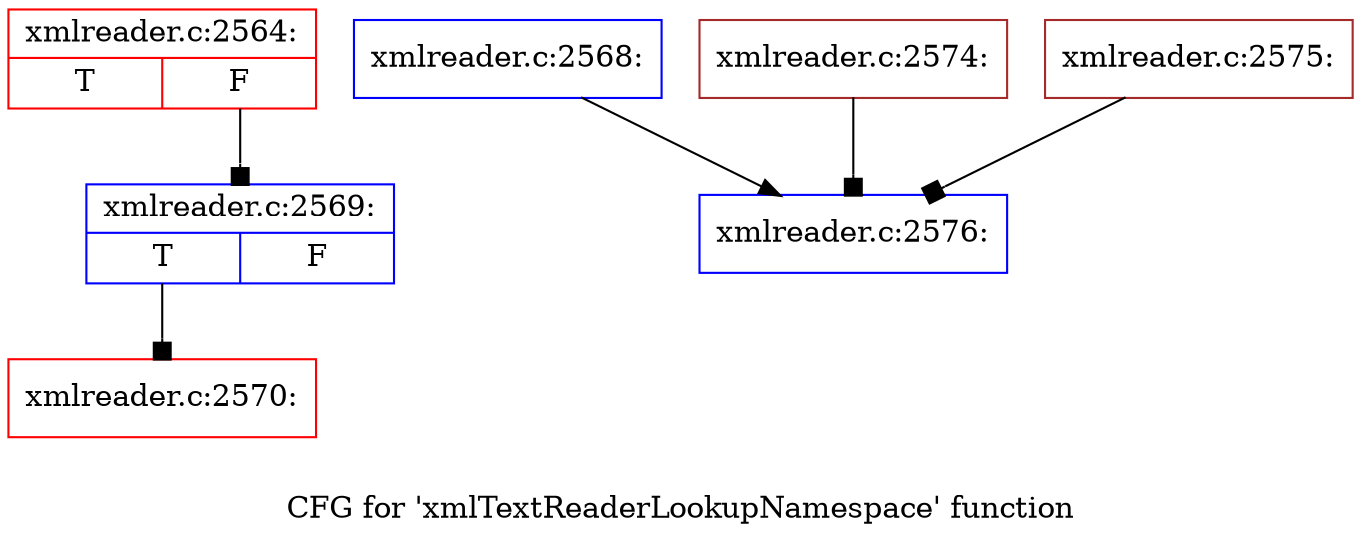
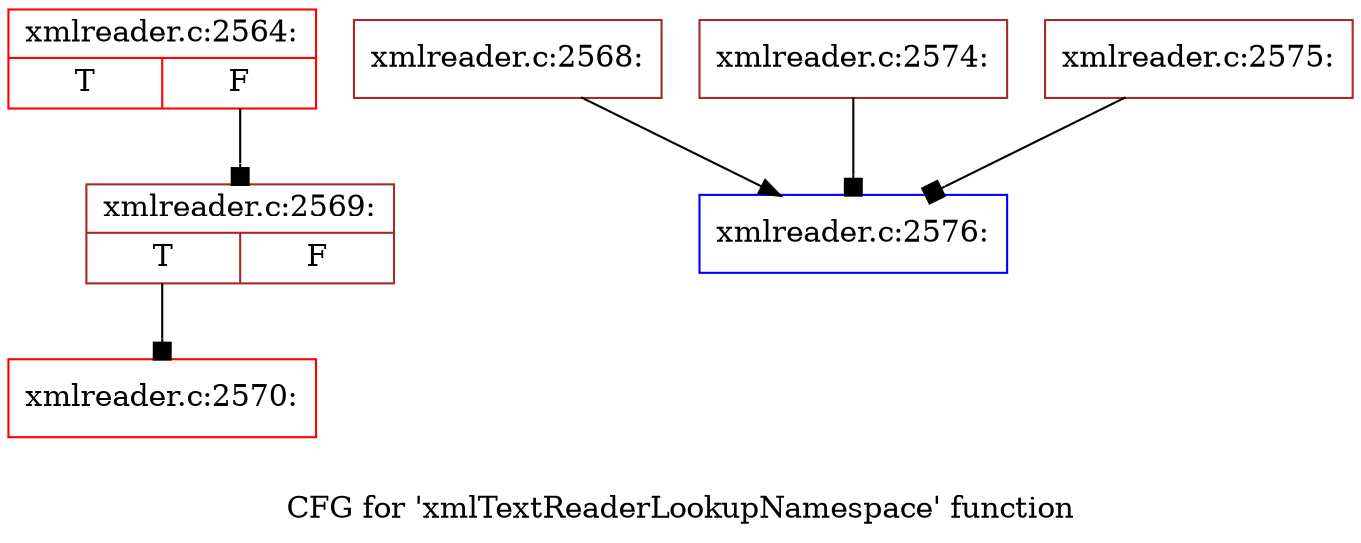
node "xmlreader.c:2568:": color blue -> brown
node "xmlreader.c:2569:": color blue -> brown
